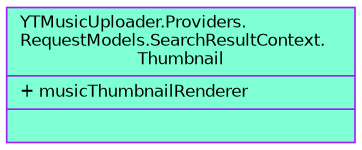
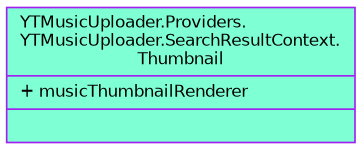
node "YTMusicUploader.Providers.": text "RequestModels.SearchResultContext." -> "YTMusicUploader.SearchResultContext."
